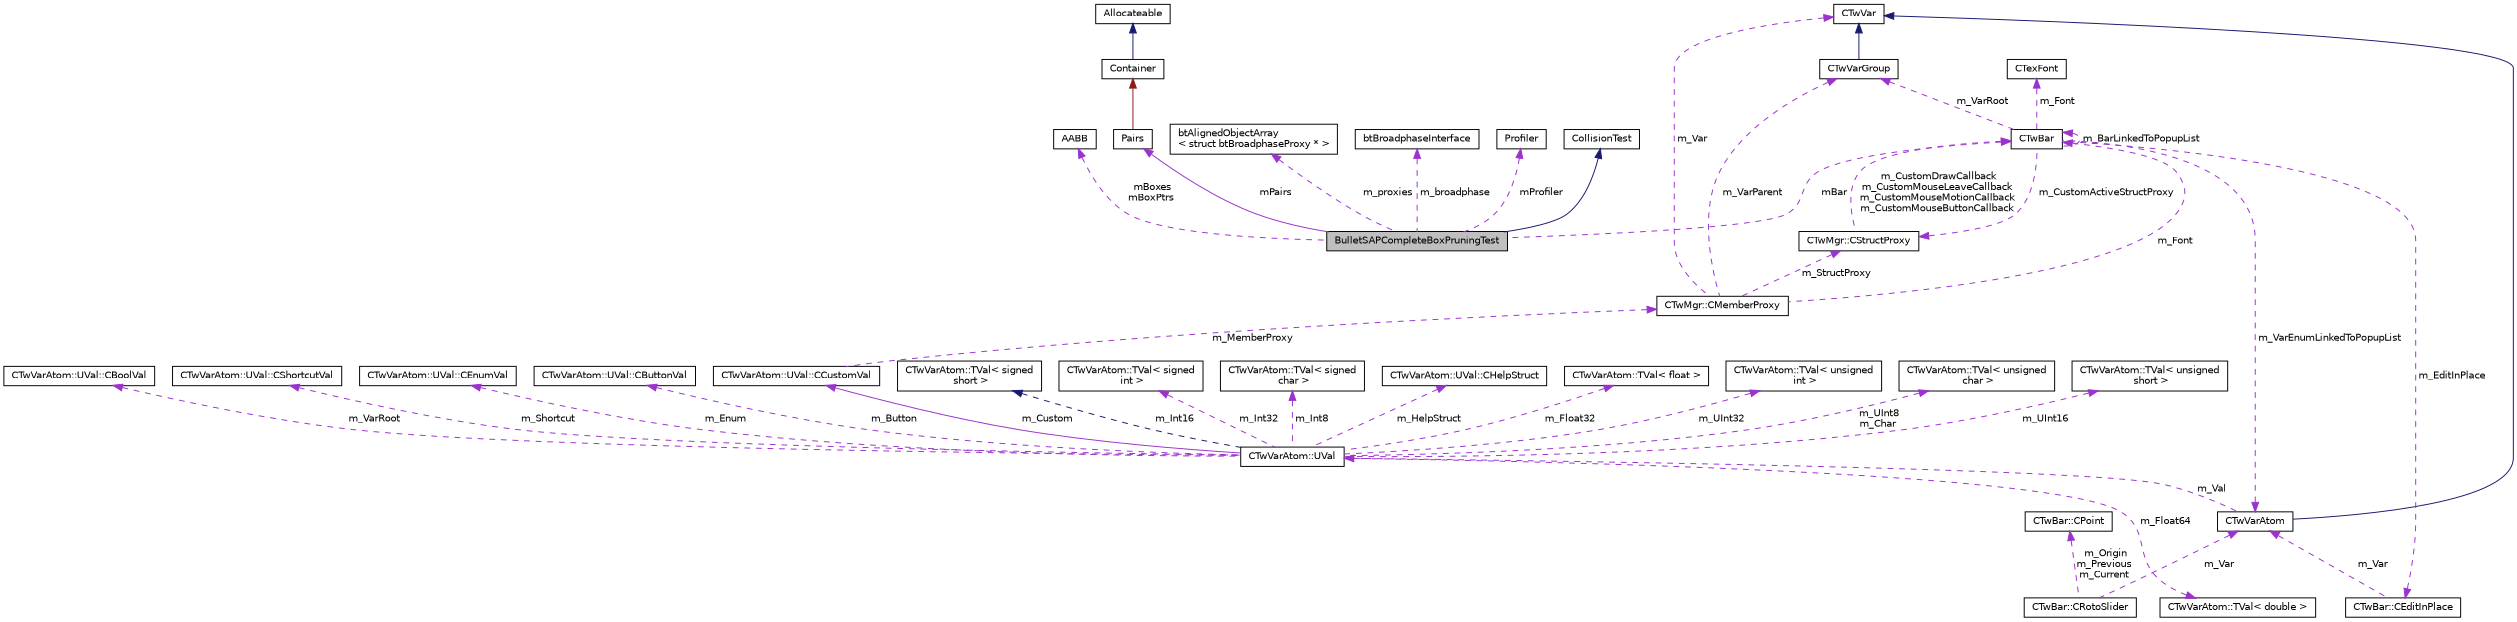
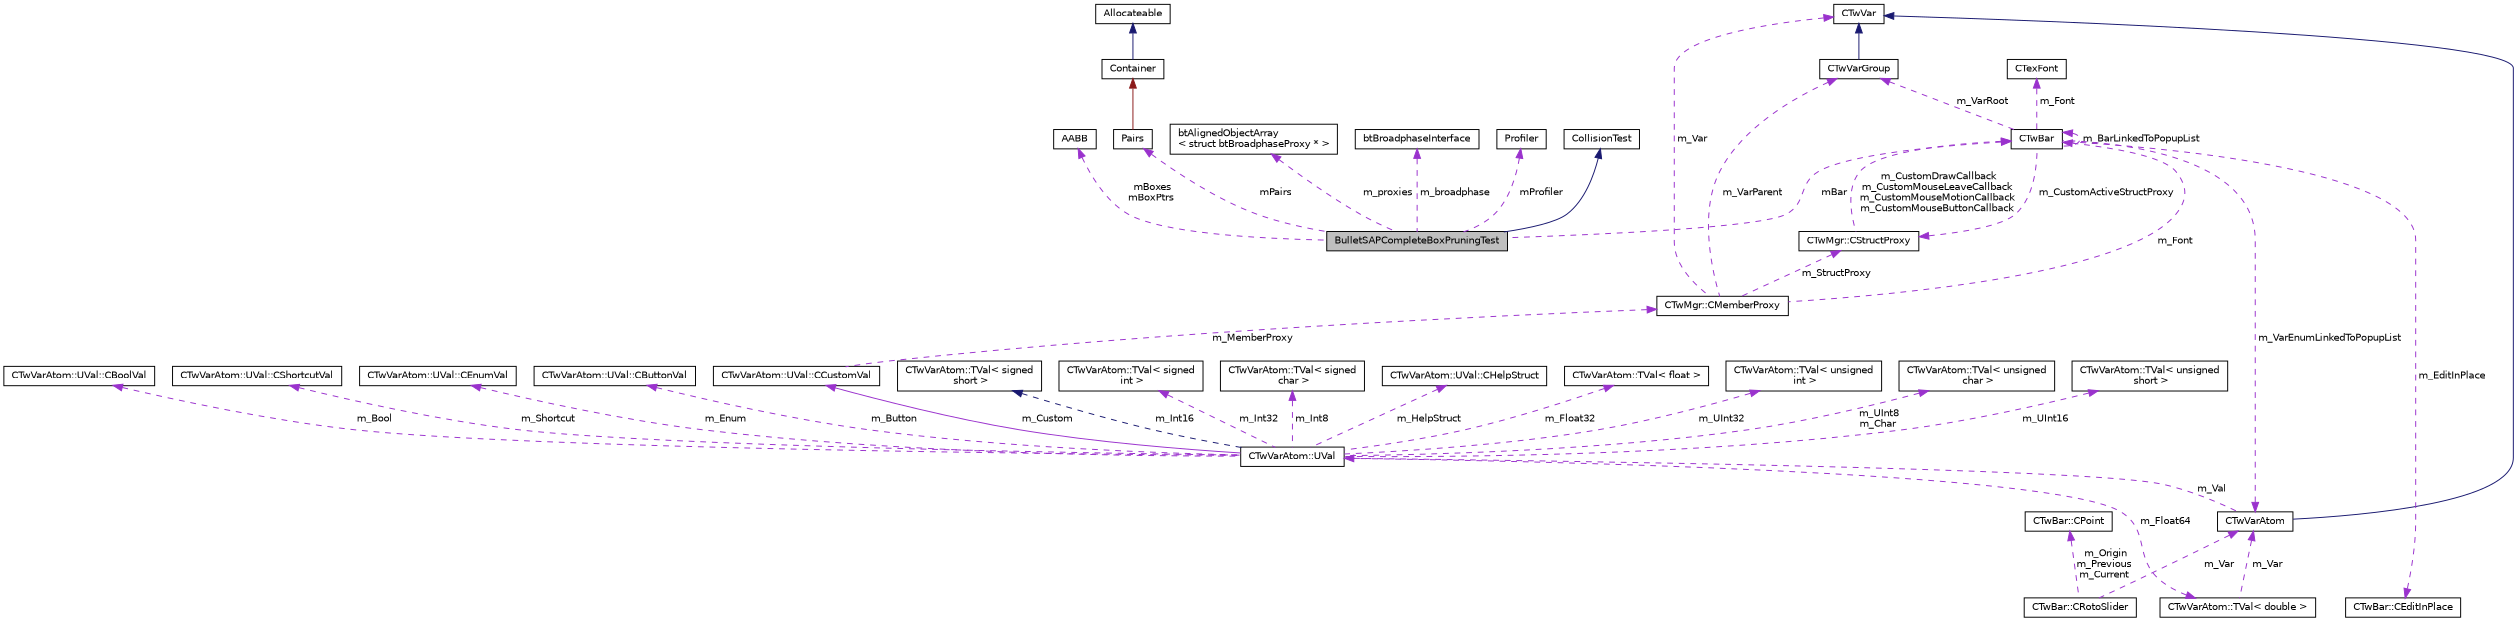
edge "BulletSAPCompleteBoxPruningTest" -> "Pairs": style solid -> dashed
edge "CTwVarAtom::UVal" -> "CTwVarAtom::UVal::CBoolVal": label " m_VarRoot" -> " m_Bool"
edge "CTwBar::CEditInPlace" -> "CTwVarAtom": now "CTwVarAtom::TVal< double >" -> "CTwVarAtom"
